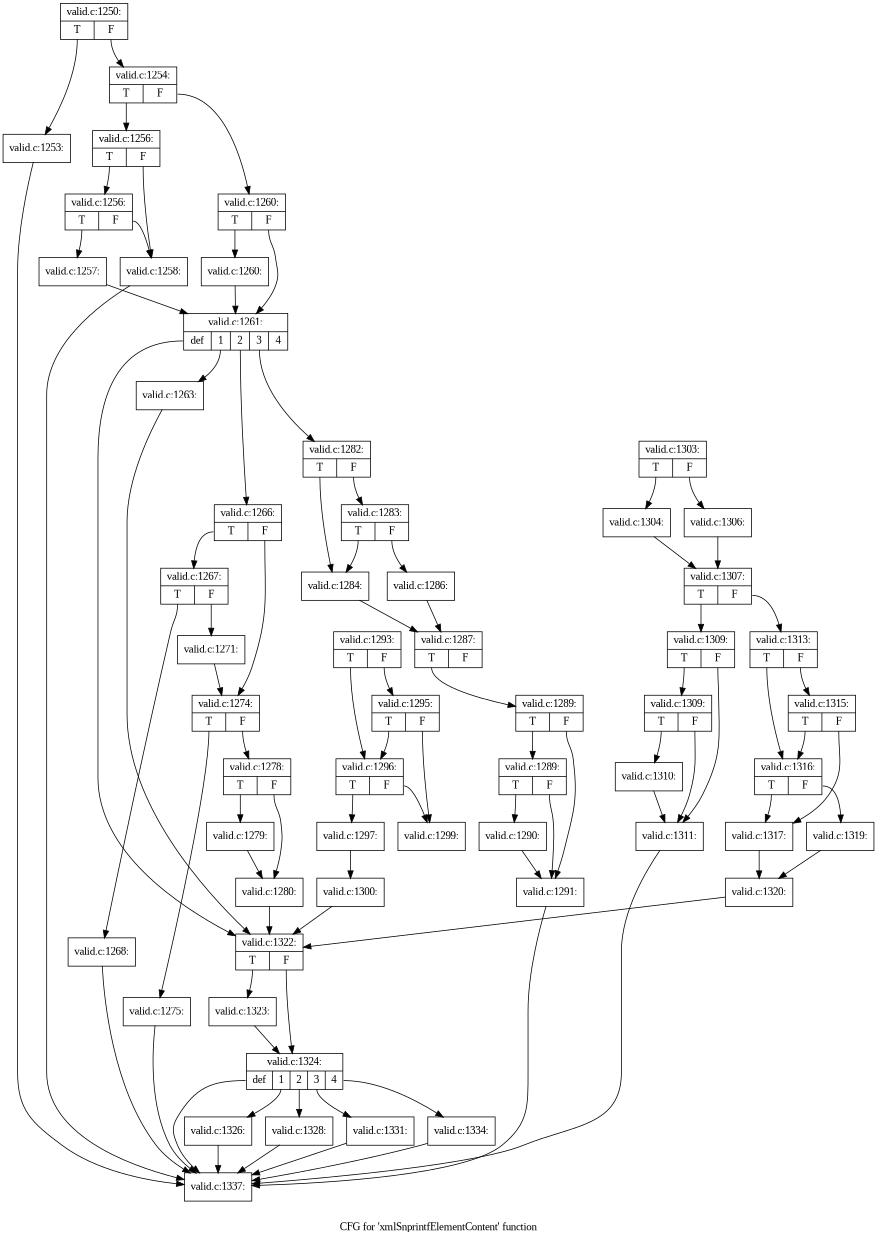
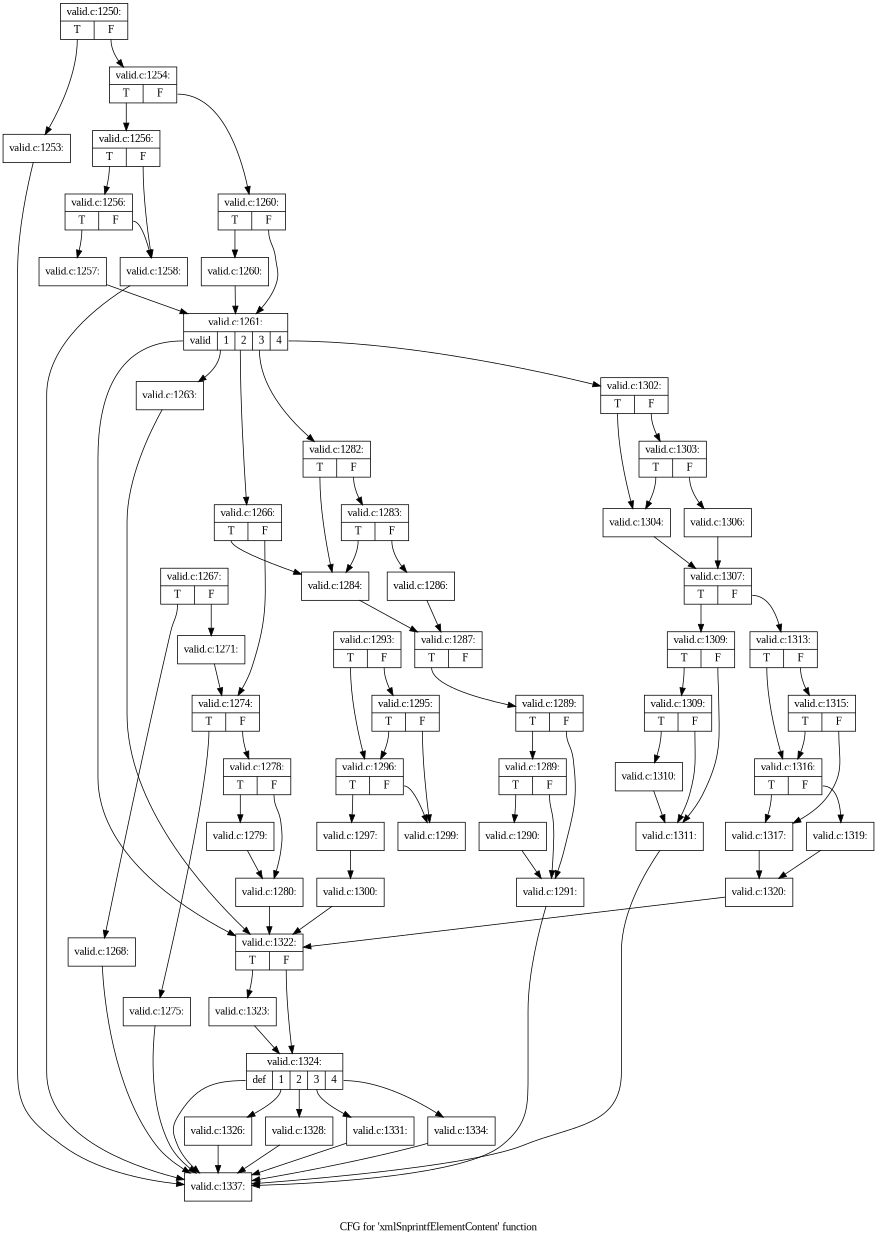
node "valid.c:1261:": text "def" -> "valid"
node "valid.c:1302:": added
edge "valid.c:1266:" -> "valid.c:1267:": now "valid.c:1266:" -> "valid.c:1284:"
